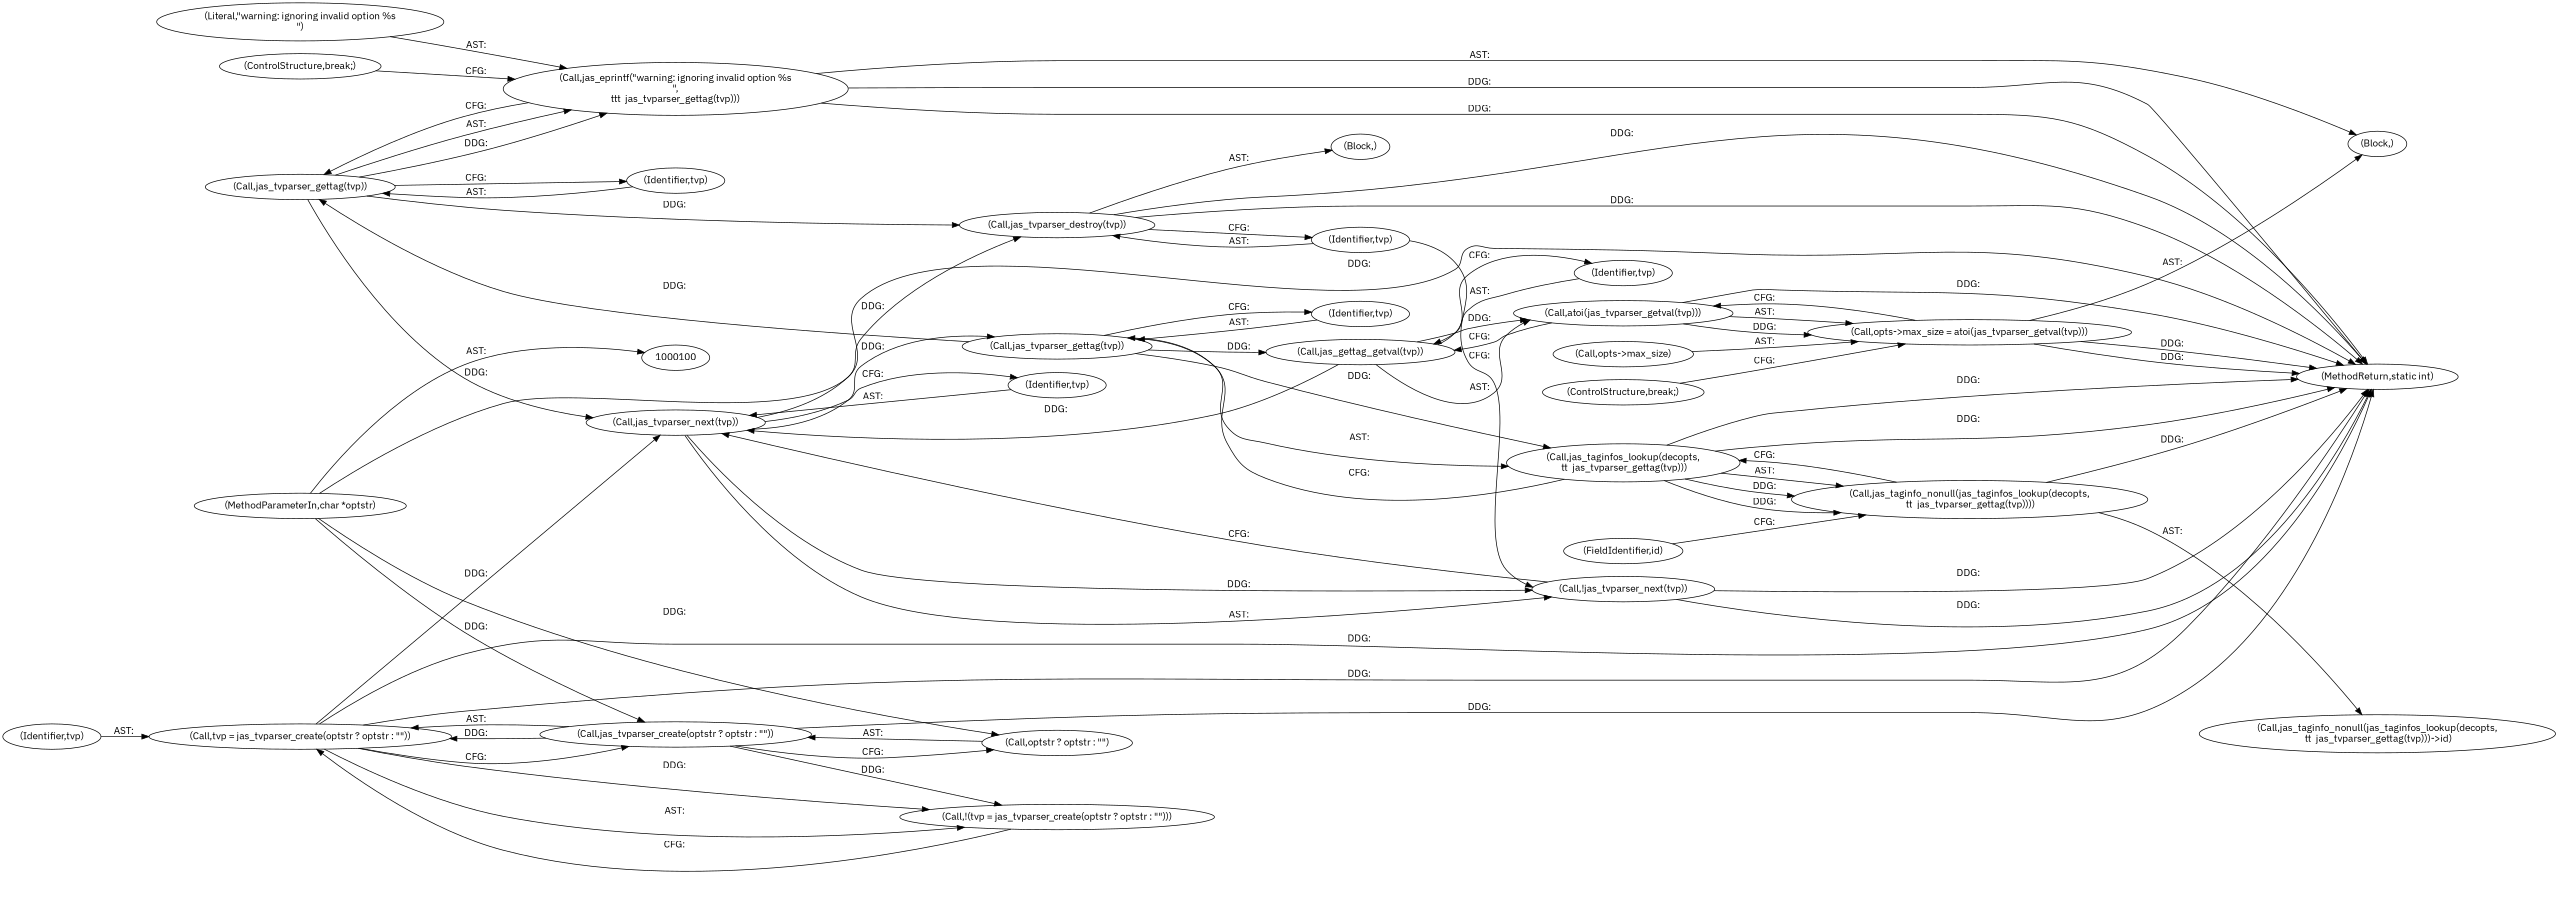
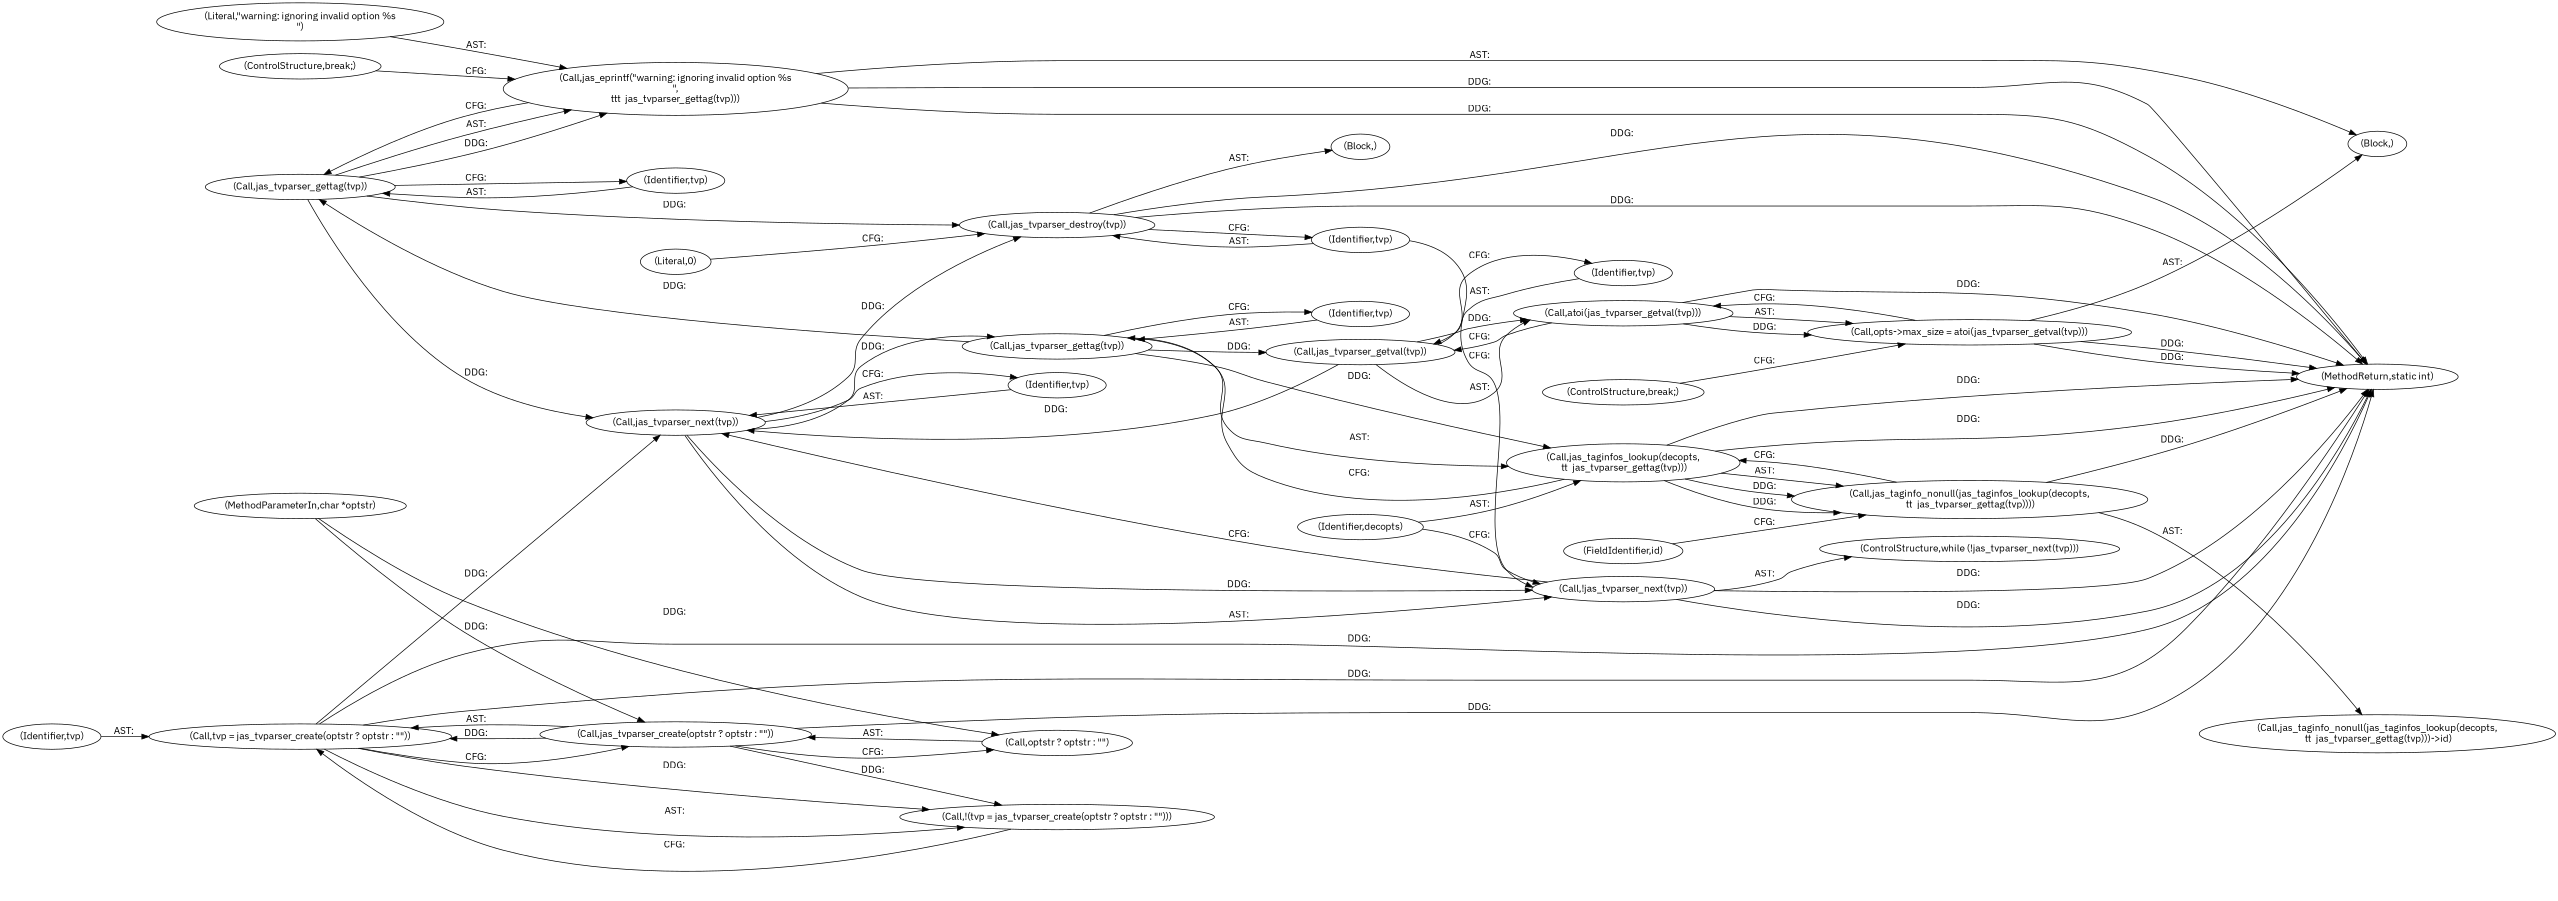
node "(Literal,0)": added
edge "(MethodParameterIn,char *optstr)" -> "(MethodReturn,static int)": removed, label "DDG:"
node "(Call,jas_gettag_getval(tvp))": label "(Call,jas_gettag_getval(tvp))" -> "(Call,jas_tvparser_getval(tvp))"
node "(Call,opts->max_size)": removed
node "1000100": removed
node "(Identifier,decopts)": added
node "(ControlStructure,while (!jas_tvparser_next(tvp)))": added
